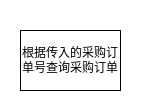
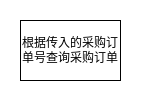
node "根据传入的采购订单号查询采购订单": moved (71, 61) -> (71, 51)
